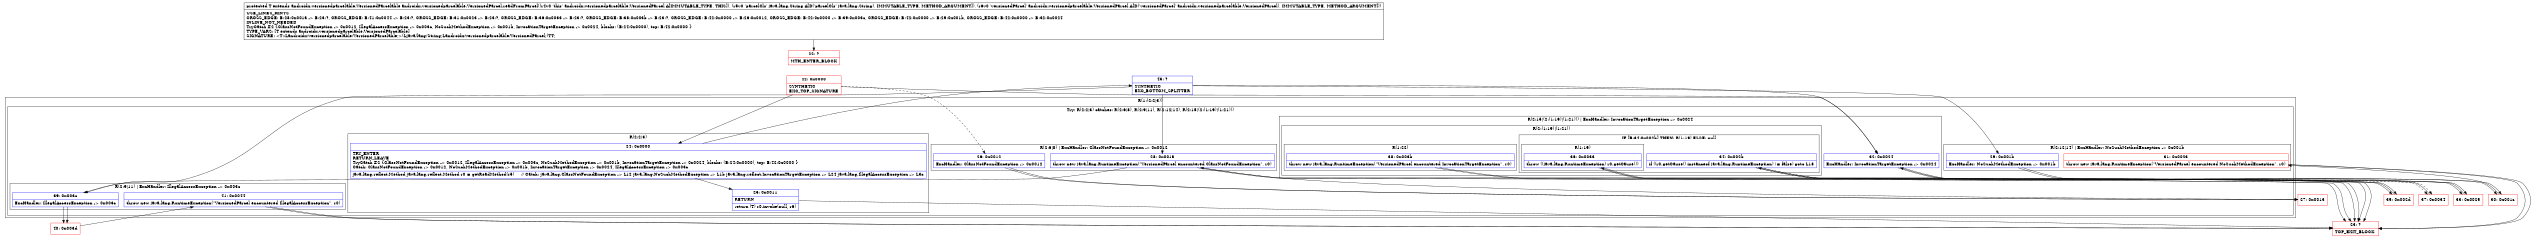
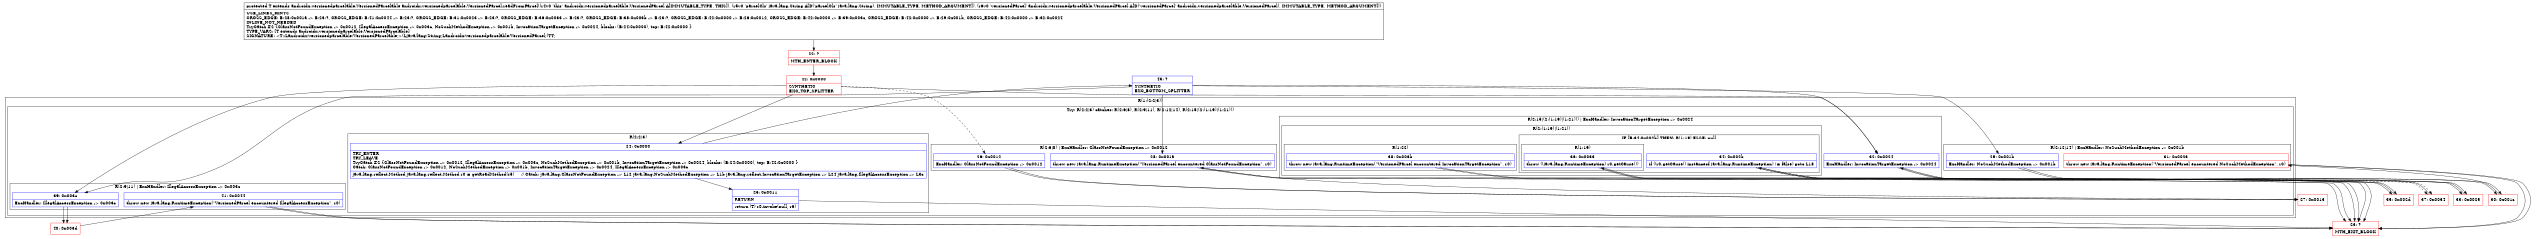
edge "22: ?" -> "42: 0x0000": added
node "42: 0x0000": text "EXC_TOP_SIGNATURE" -> "EXC_TOP_SPLITTER"
node "24: 0x0000": text "RETURN_LEAVE" -> "TRY_LEAVE"
edge "28: 0x001a" -> "39: 0x003c": now "42: 0x0000" -> "39: 0x003c"
node "23: ?": text "TOP_EXIT_BLOCK" -> "MTH_EXIT_BLOCK"
